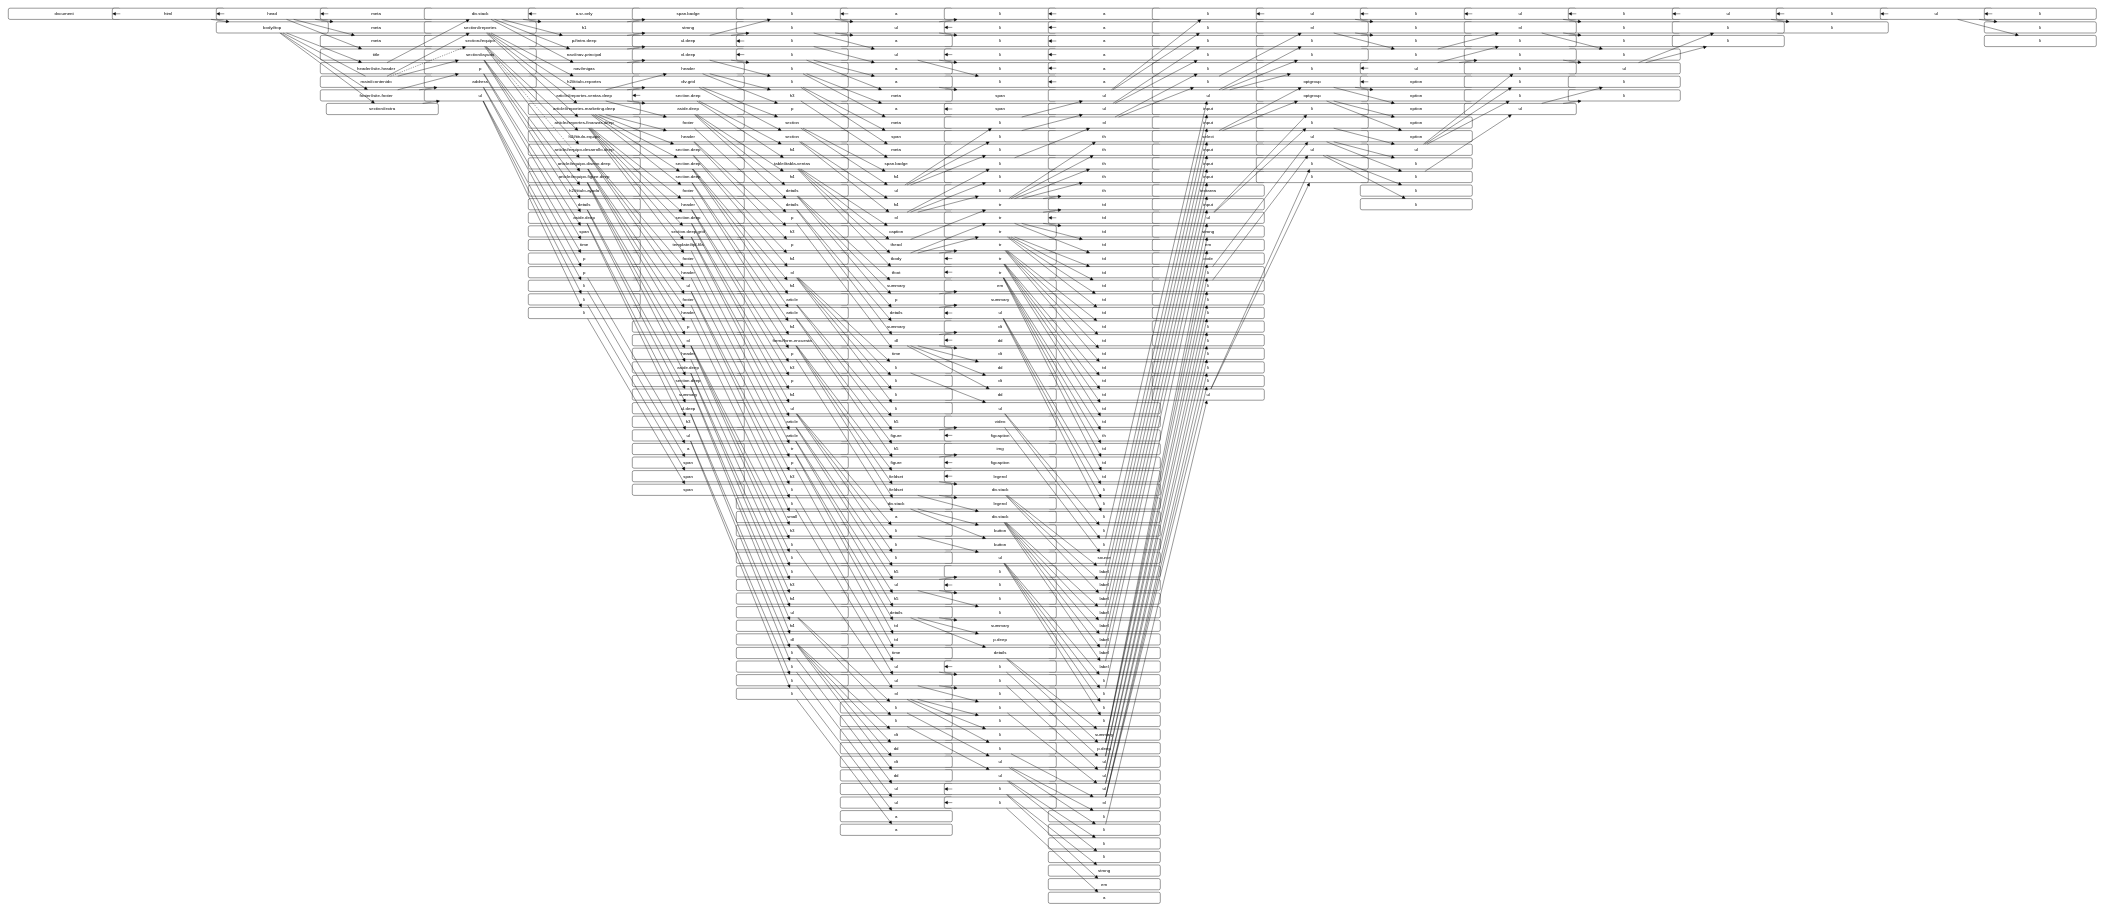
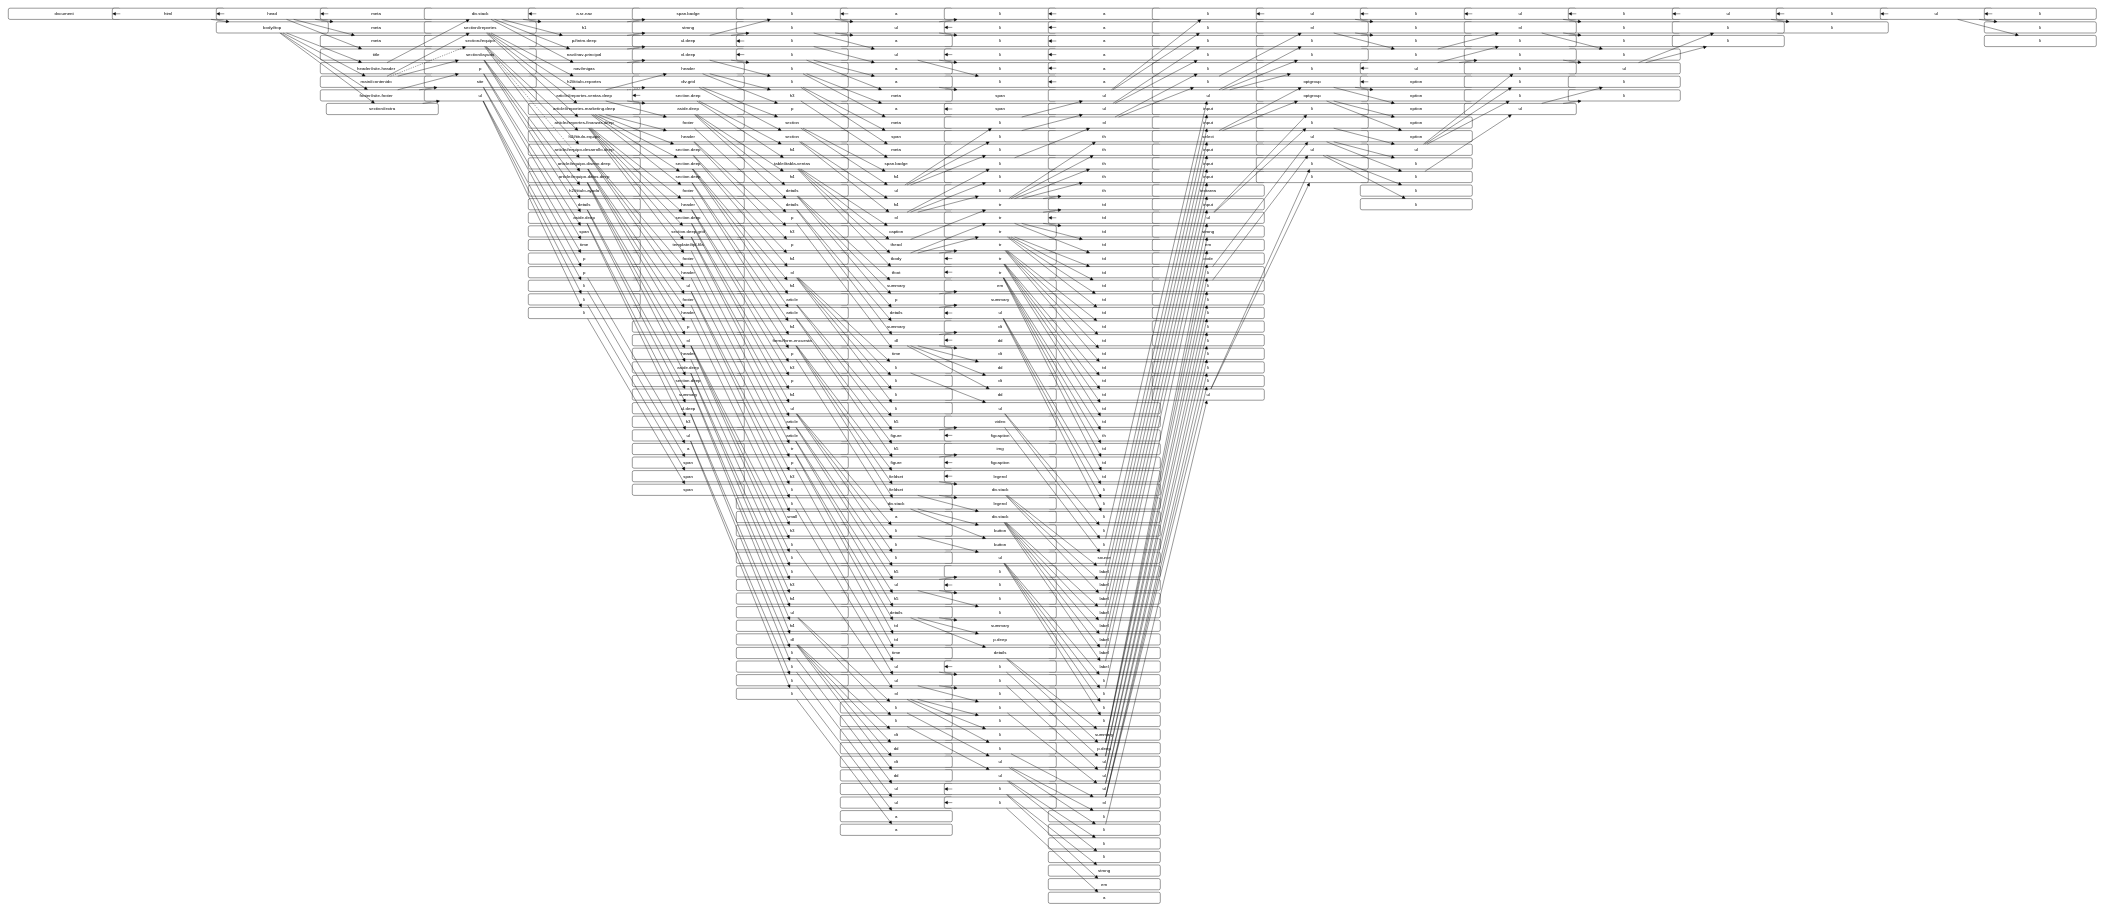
node "a.sr-only": label "a.sr-only" -> "a.sr-nav"
edge "body#top" -- "main#contenido": arrowhead none -> block
node "address": label "address" -> "site"
edge "article#reportes-ventas.deep" -> "div.grid": style solid -> dashed
node "article#equipo-figure.deep": label "article#equipo-figure.deep" -> "article#equipo-datos.deep"
